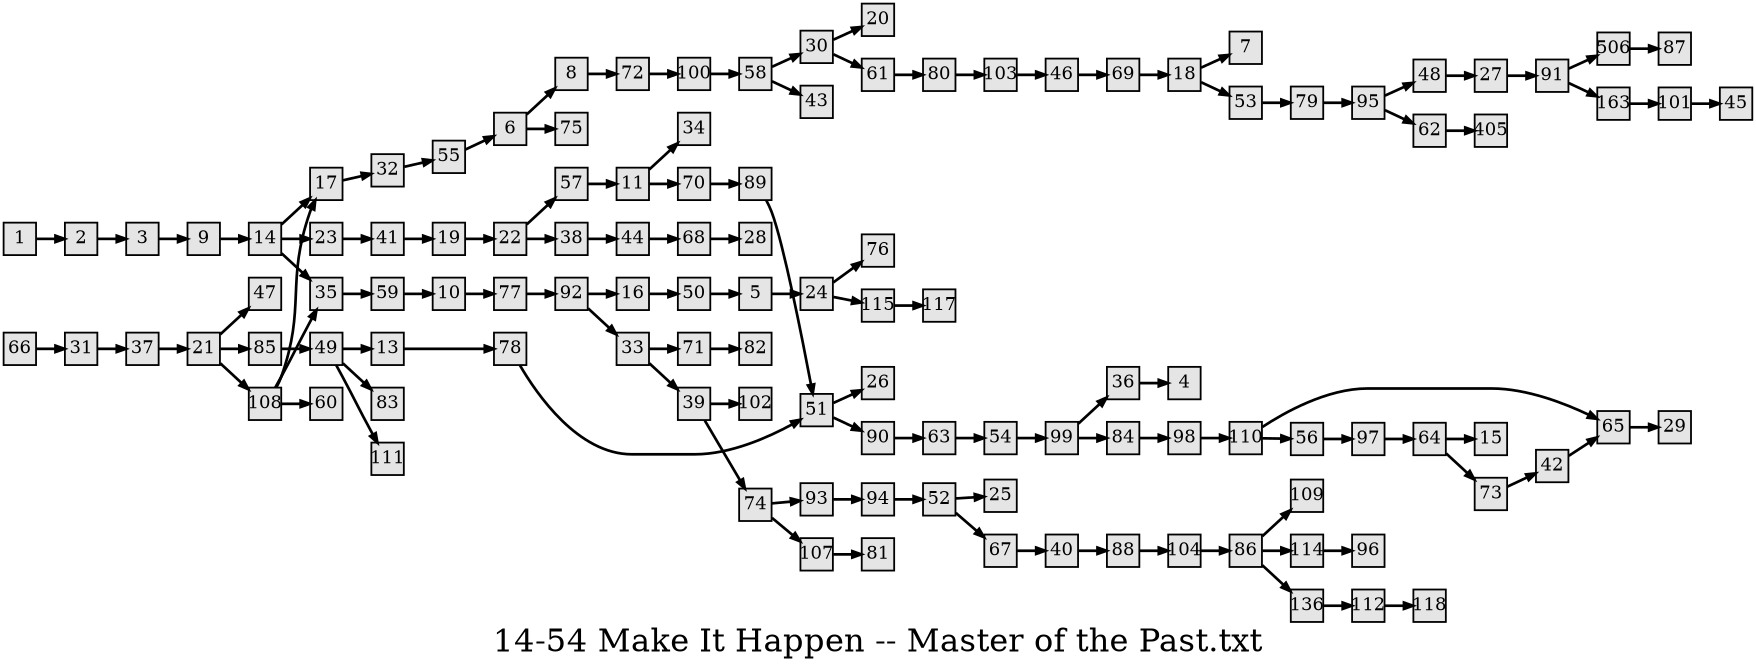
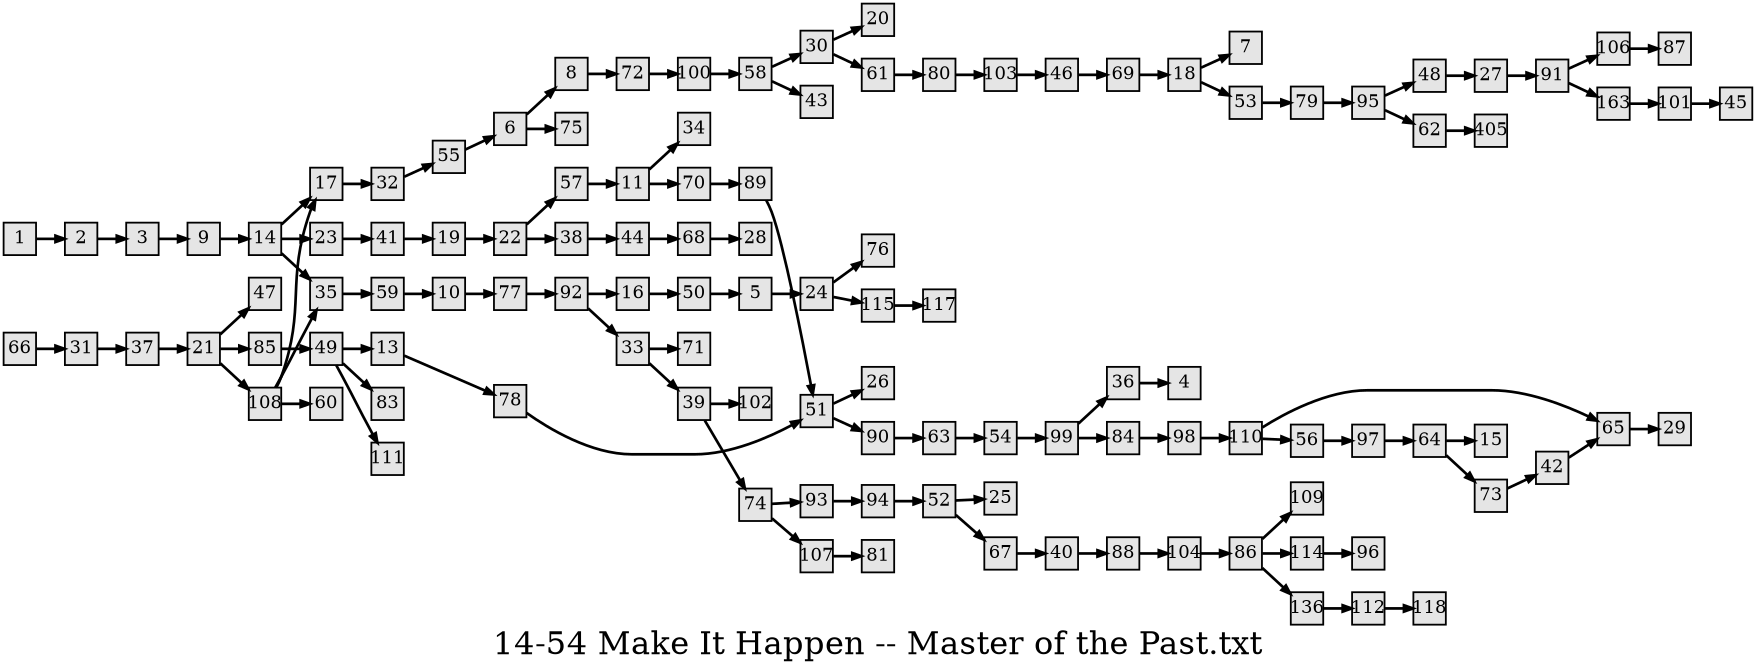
node "506": label "506" -> "106"
node "82": removed
